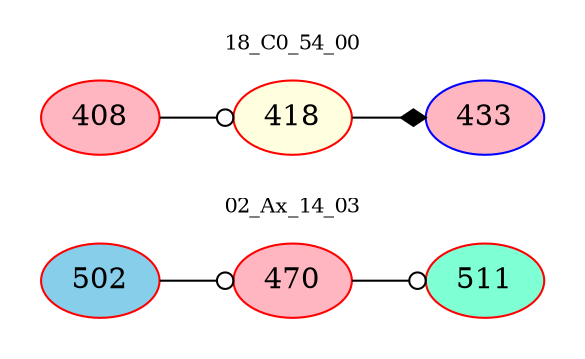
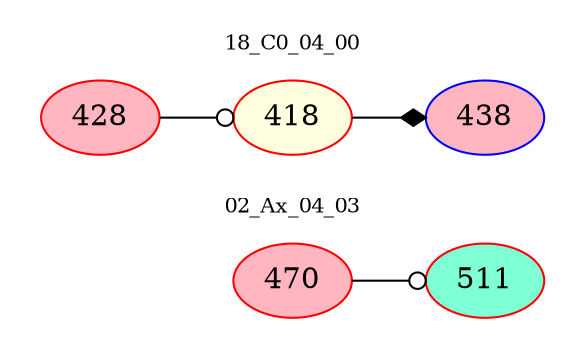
cluster "18_C0_54_00": label "18_C0_54_00" -> "18_C0_04_00"
node "408": label "408" -> "428"
node "433": label "433" -> "438"
cluster "02_Ax_14_03": label "02_Ax_14_03" -> "02_Ax_04_03"
node "502": removed
